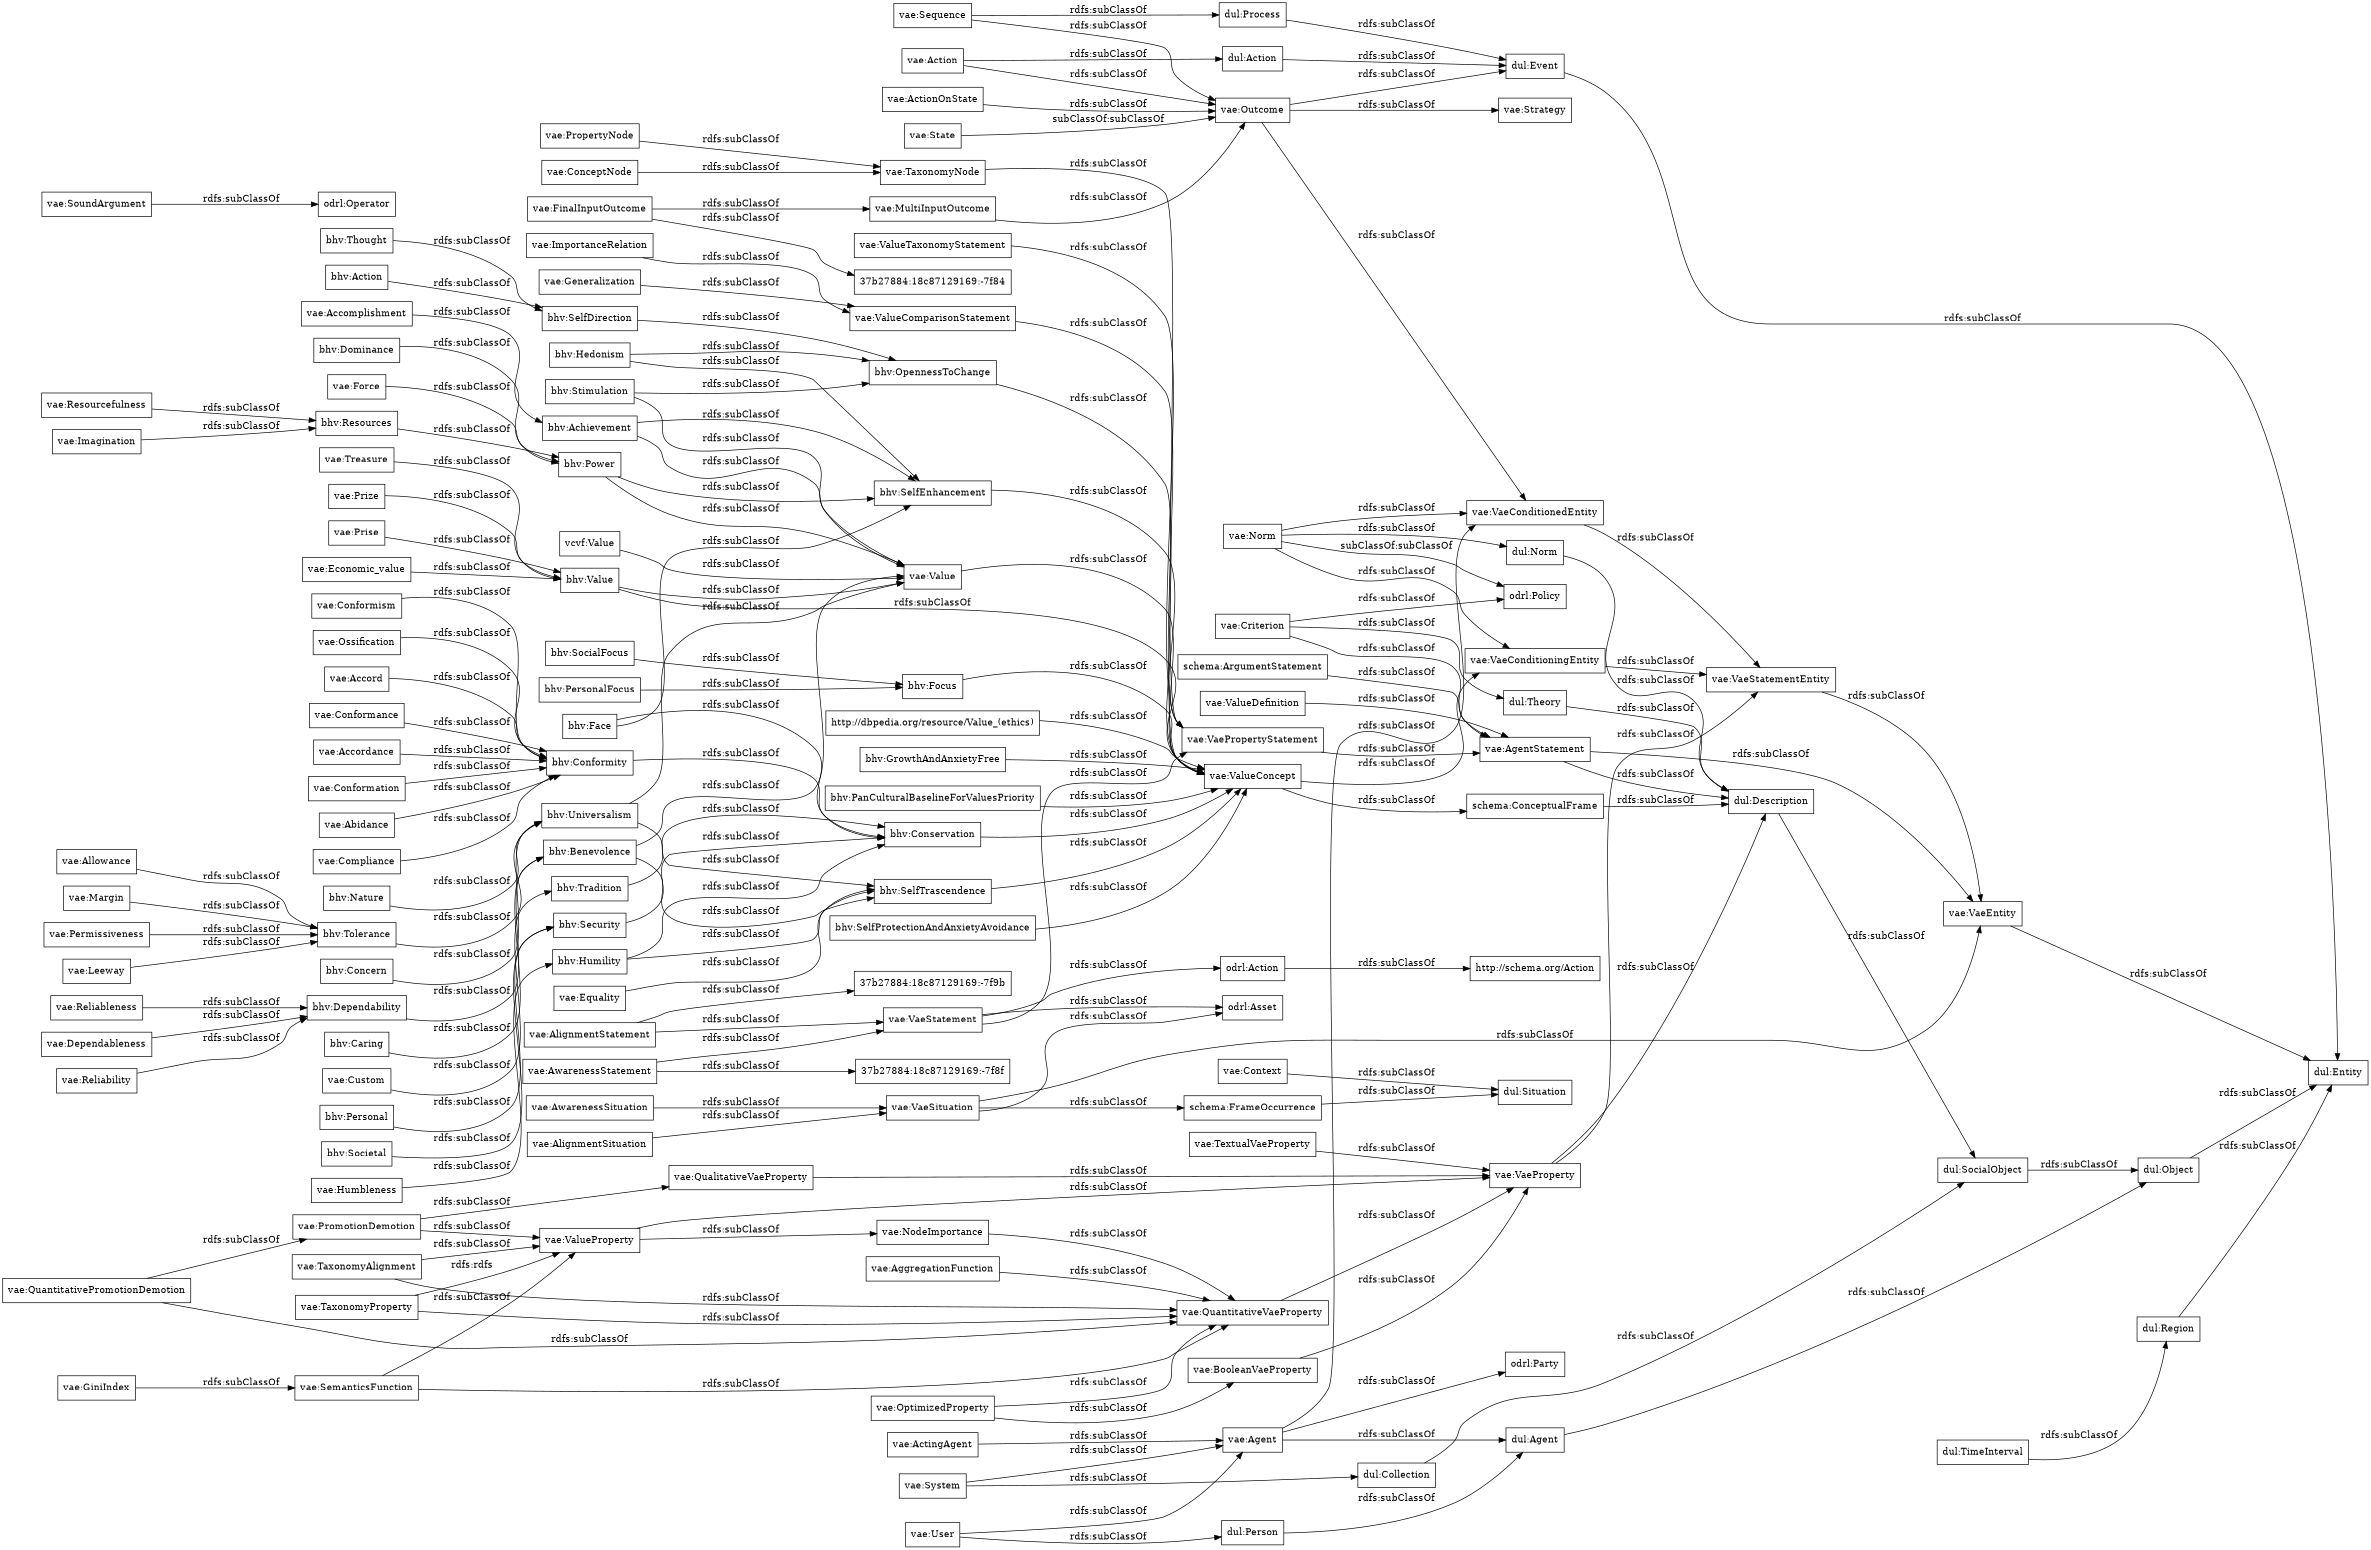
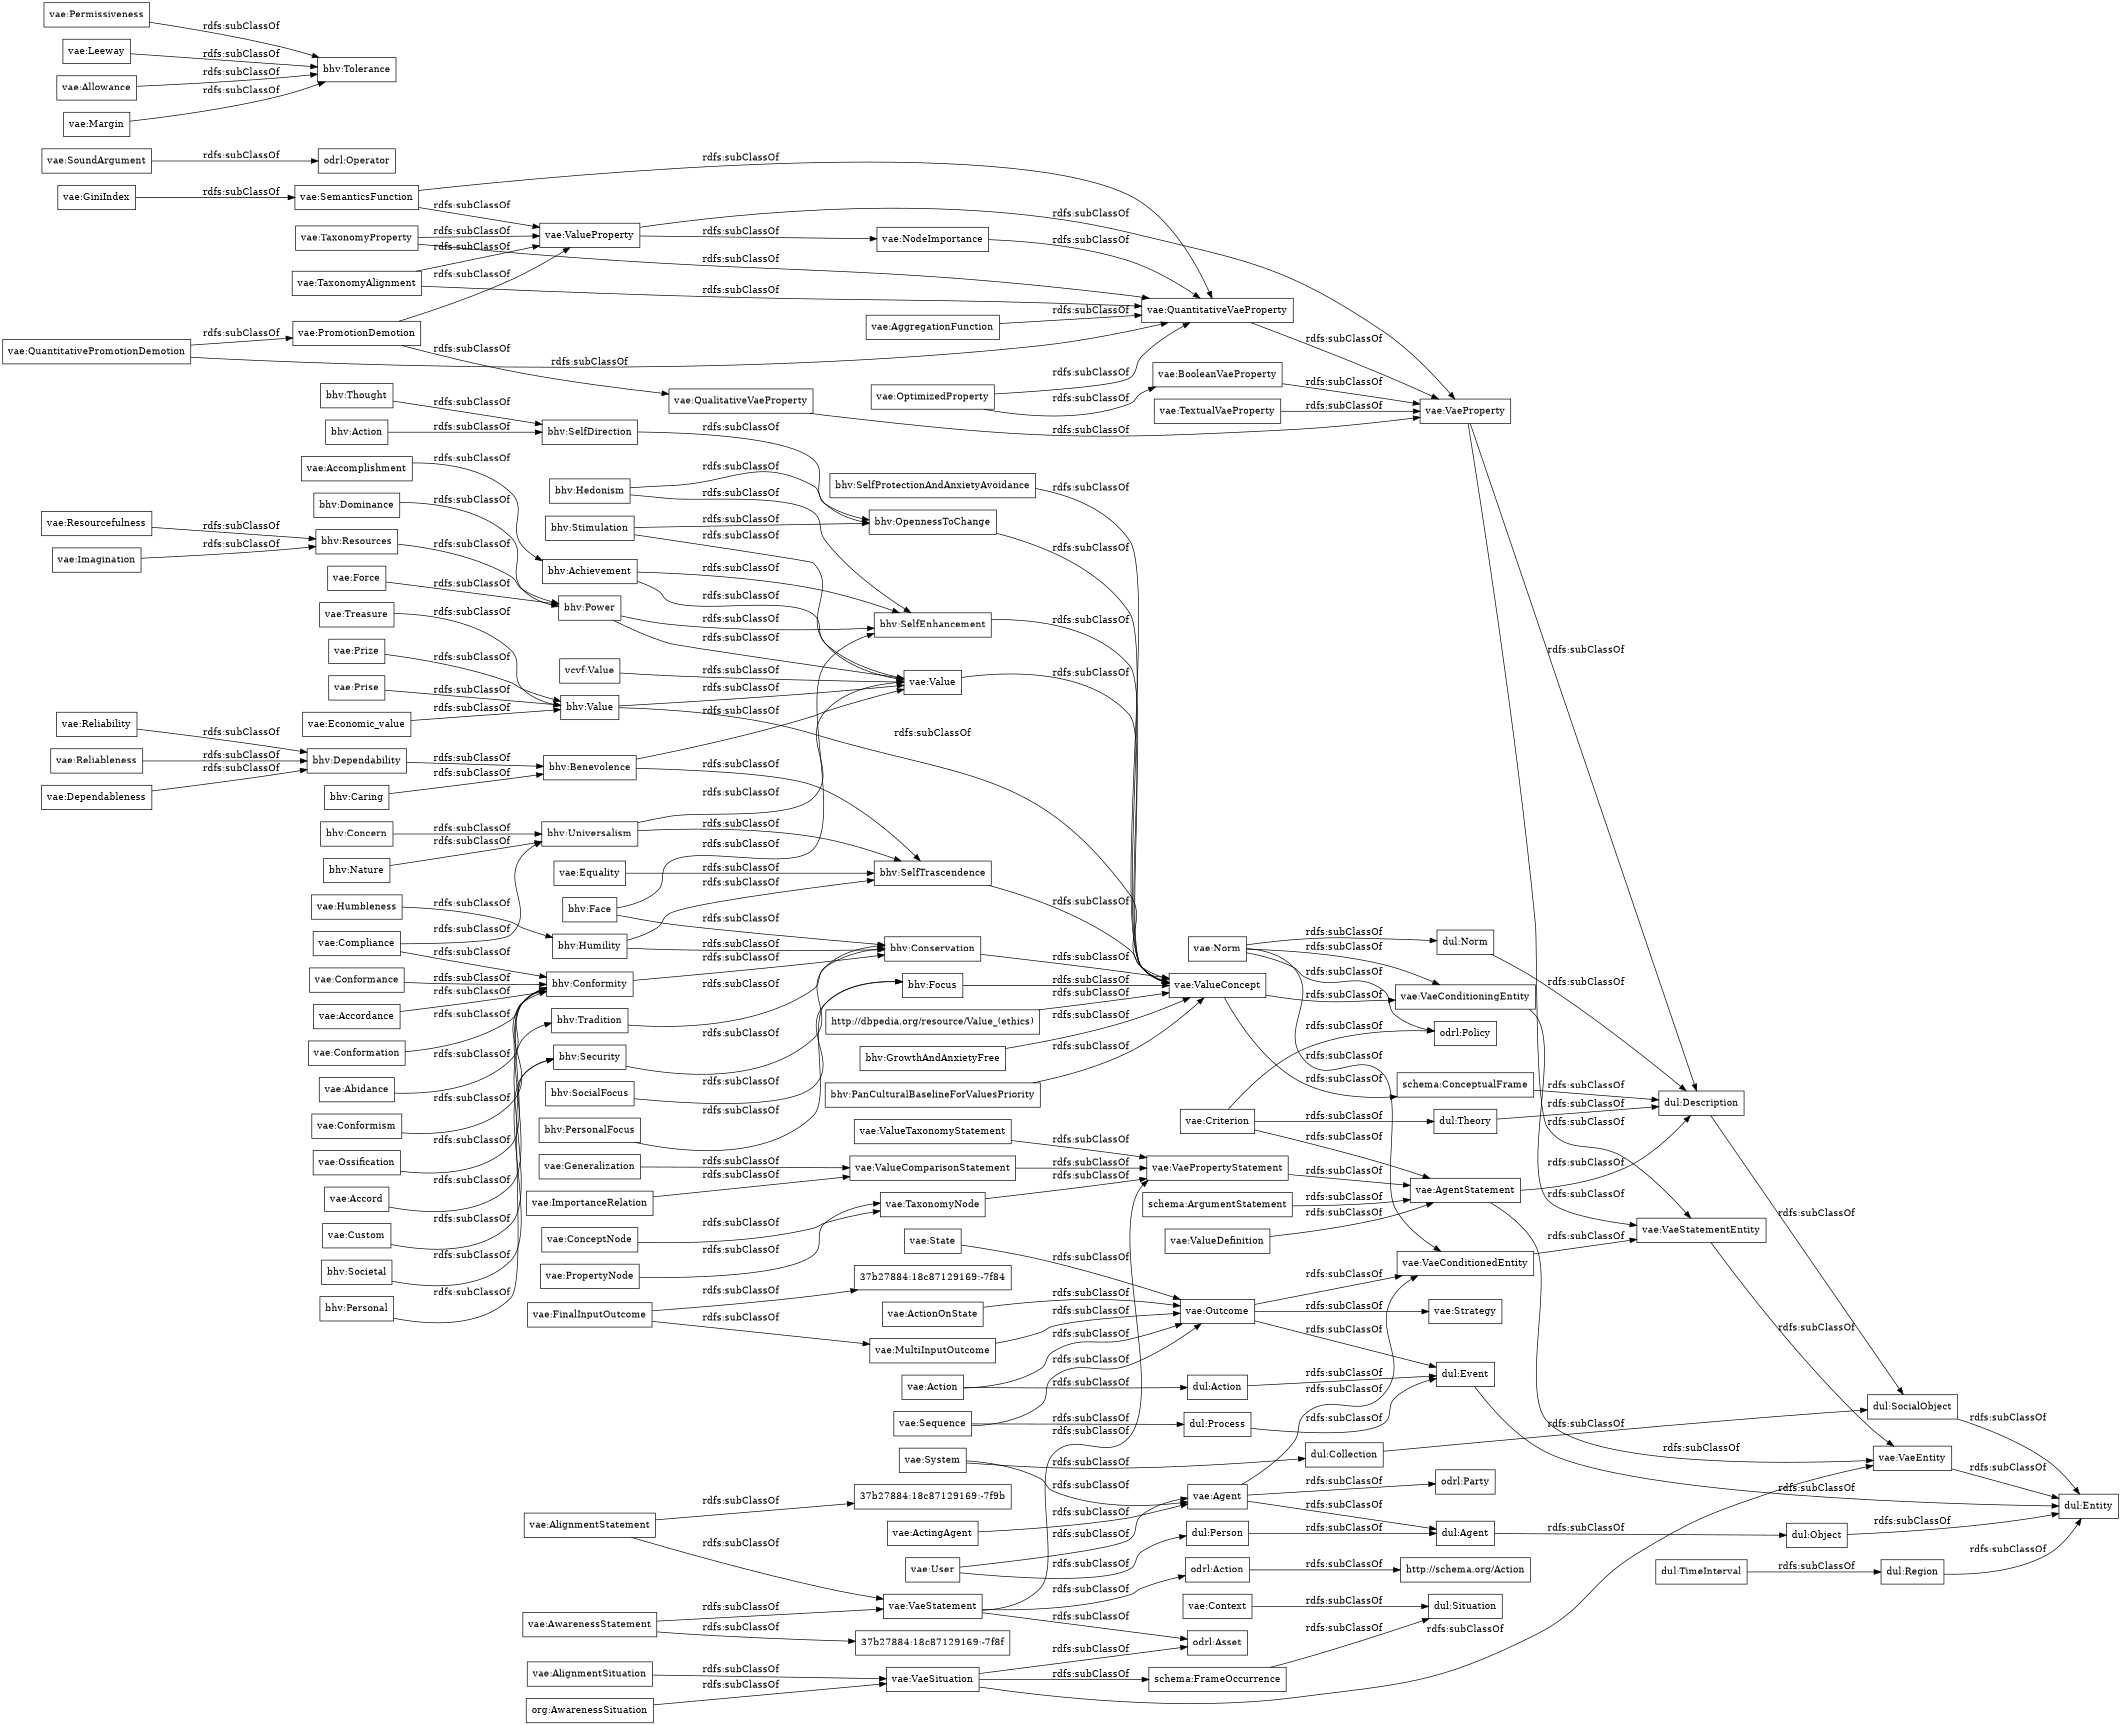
edge "vae:State" -> "vae:Outcome": label "subClassOf:subClassOf" -> "rdfs:subClassOf"
edge "vae:Norm" -> "odrl:Policy": label "subClassOf:subClassOf" -> "rdfs:subClassOf"
edge "bhv:Tolerance" -> "bhv:Universalism": now "vae:Compliance" -> "bhv:Universalism"
node "vae:AwarenessSituation": label "vae:AwarenessSituation" -> "org:AwarenessSituation"
edge "dul:SocialObject" -> "dul:Object": now "dul:SocialObject" -> "dul:Entity"
edge "vae:TaxonomyProperty" -> "vae:ValueProperty": label "rdfs:rdfs" -> "rdfs:subClassOf"
